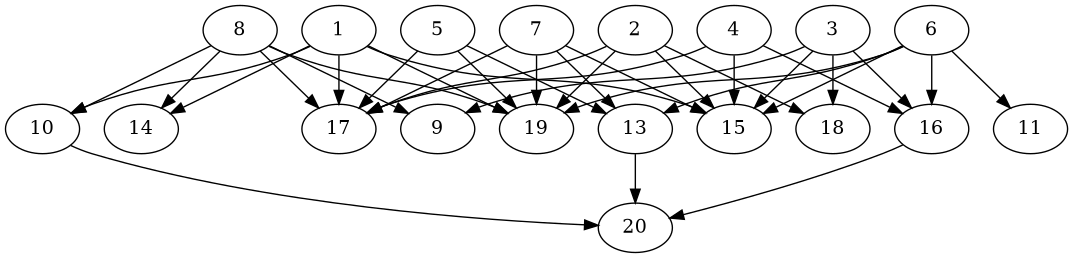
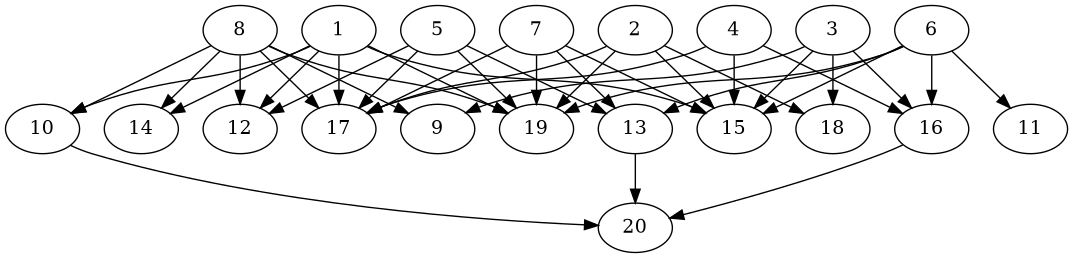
node "12": added
